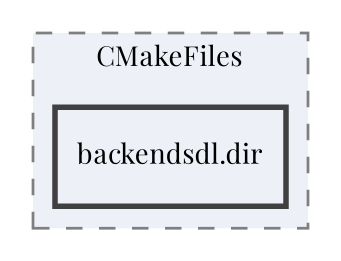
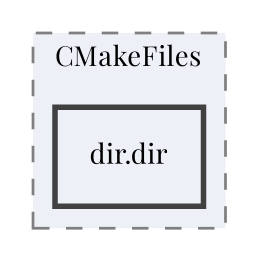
node "backendsdl.dir": label "backendsdl.dir" -> "dir.dir"
